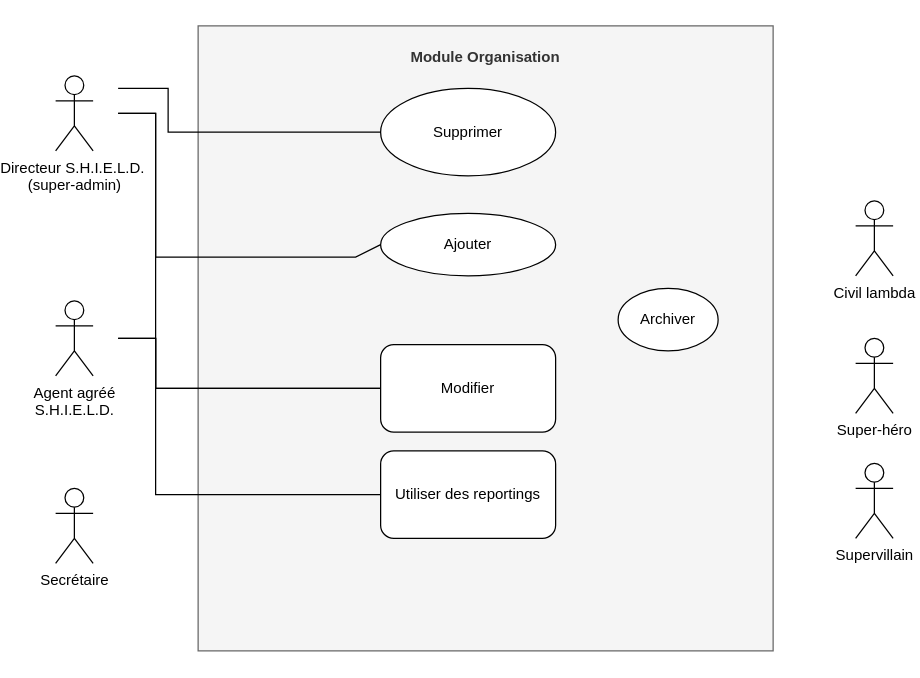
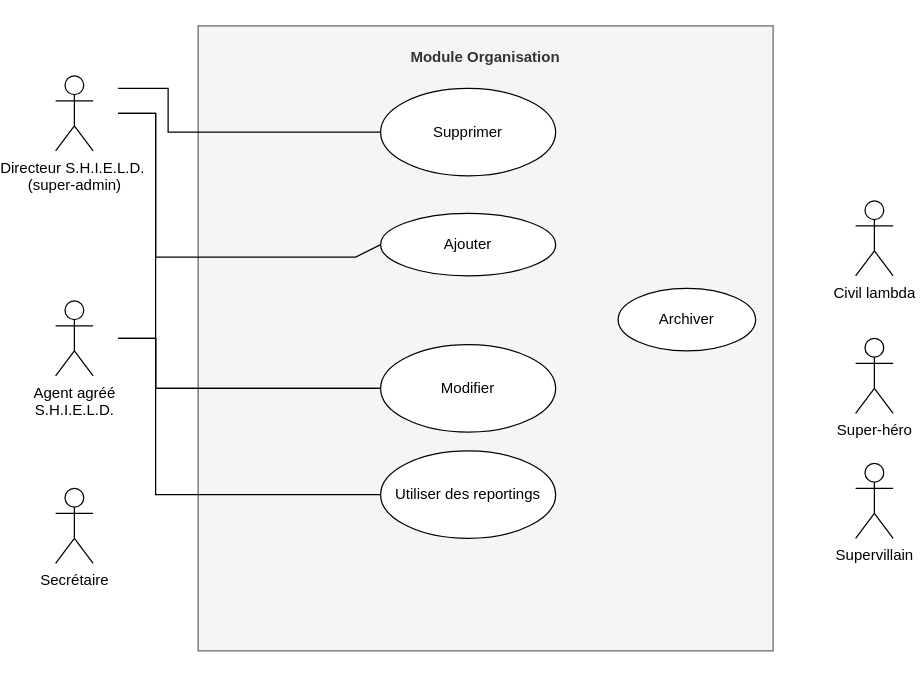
node "Archiver": size 100x63 -> 138x63
node "Modifier": shape rounded rectangle -> ellipse
node "Utiliser des reportings": shape rounded rectangle -> ellipse
